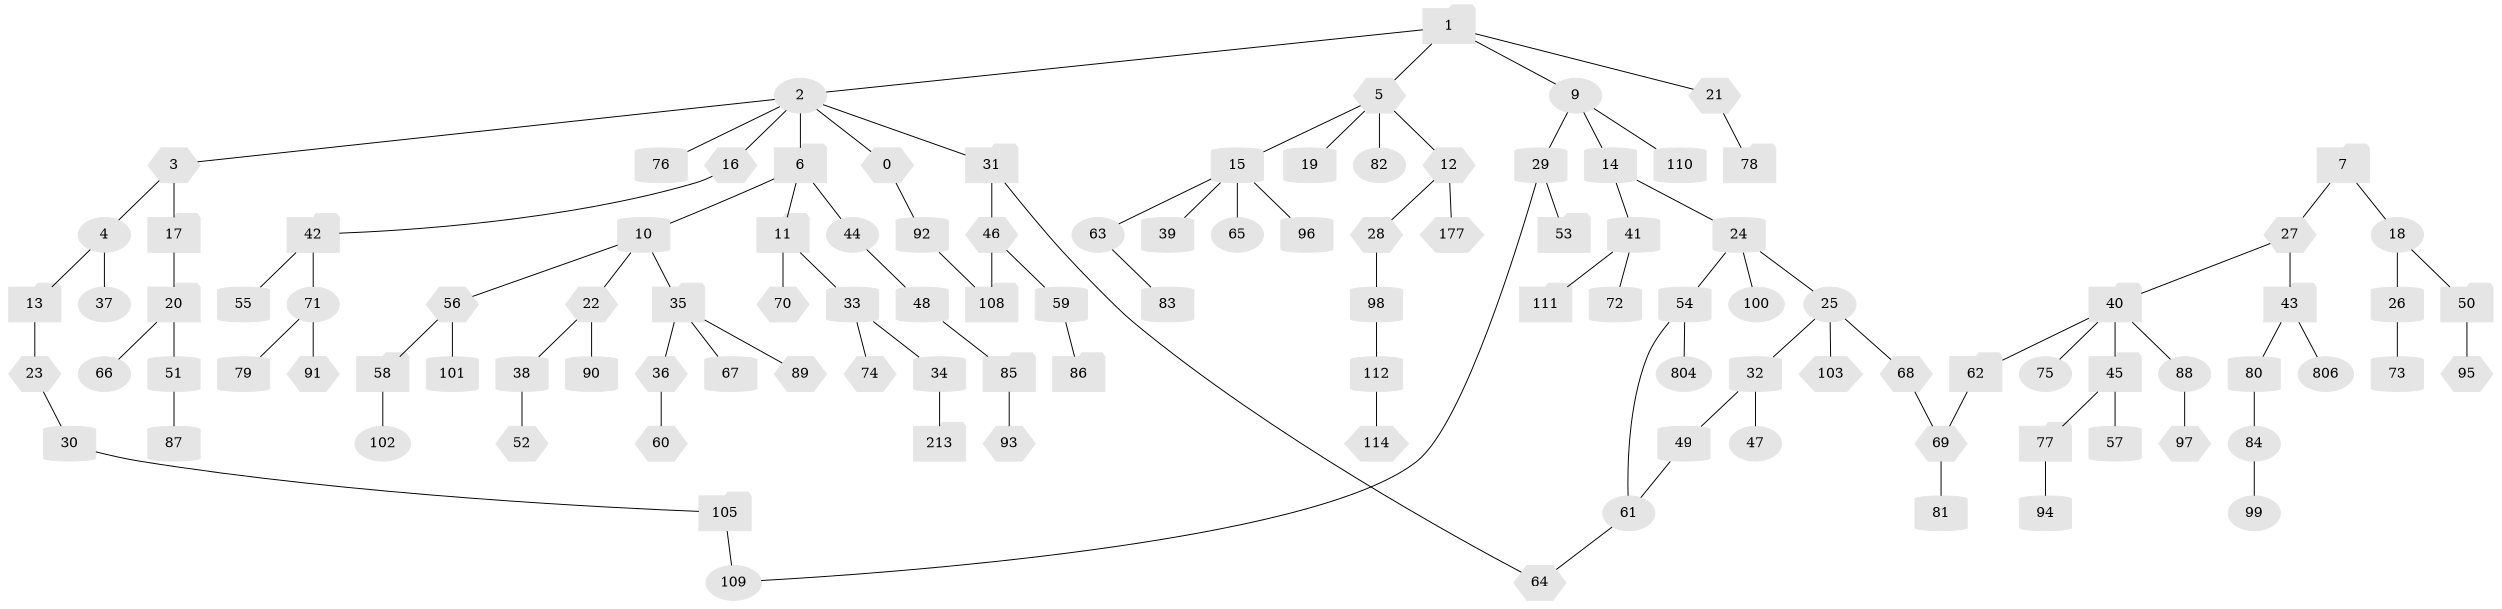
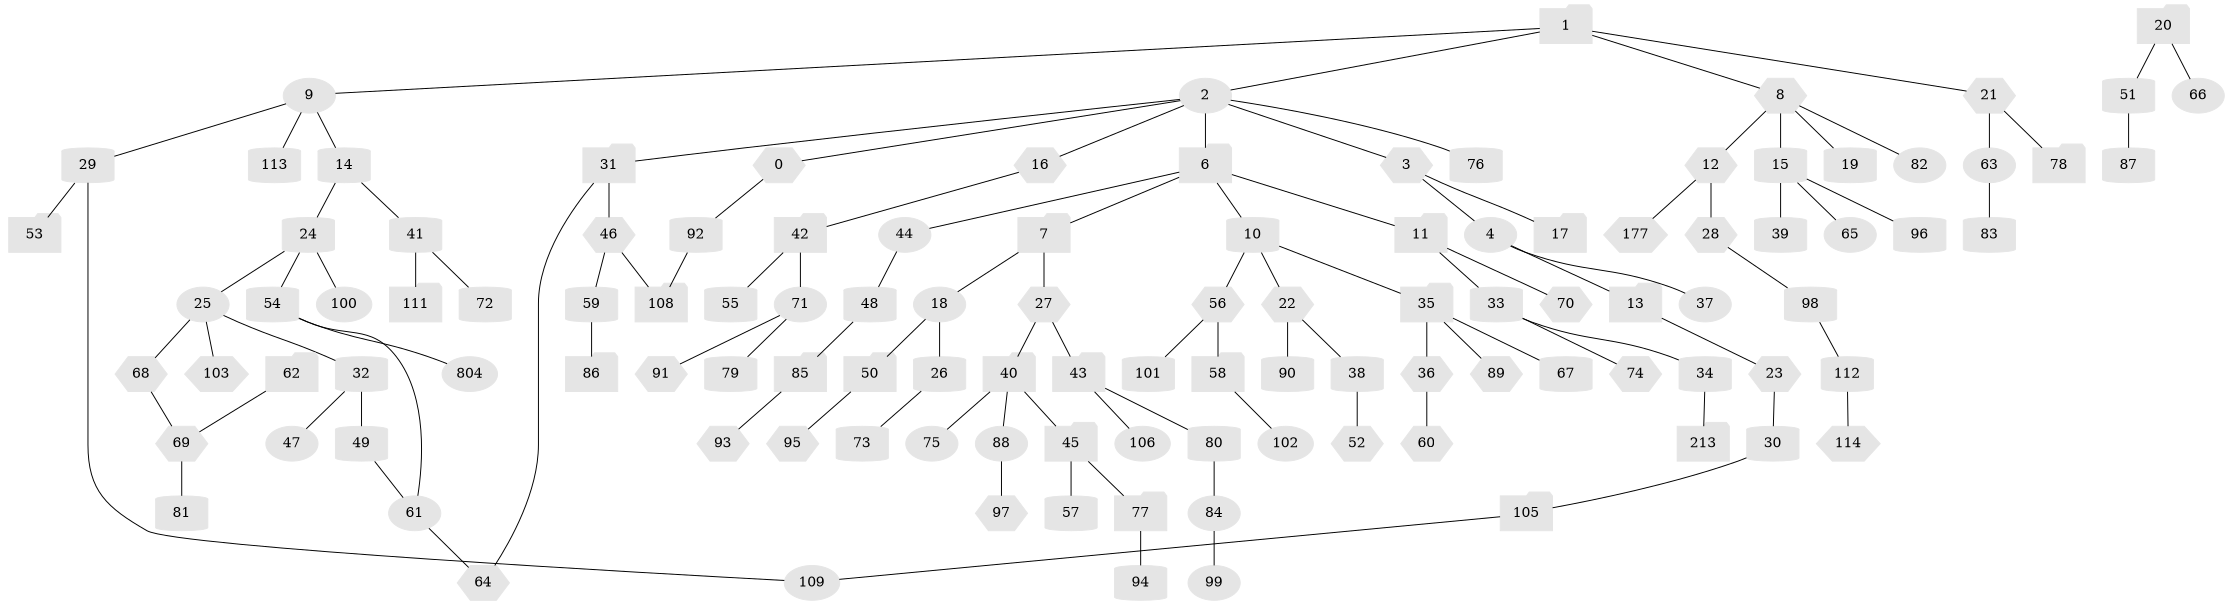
node "5": label "5" -> "8"
node "110": label "110" -> "113"
edge "6" -- "7": added
edge "15" -- "63": now "21" -- "63"
edge "17" -- "20": removed
edge "40" -- "62": removed
node "806": label "806" -> "106"
